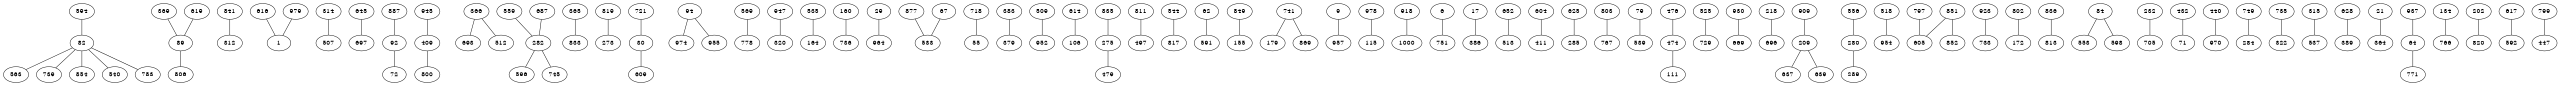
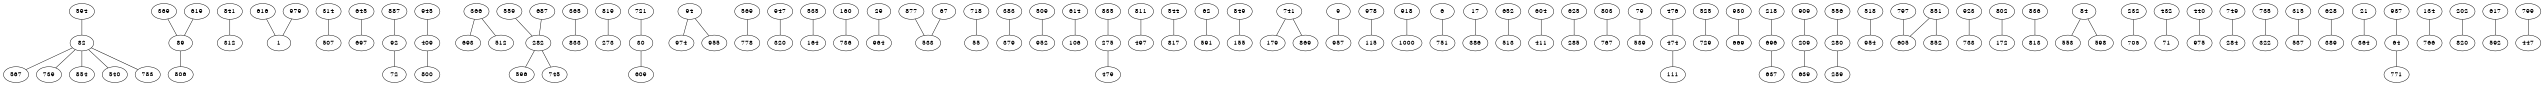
node "970": label "970" -> "975"
edge "209" -- "637": now "696" -- "637"
node "563": label "563" -> "567"
